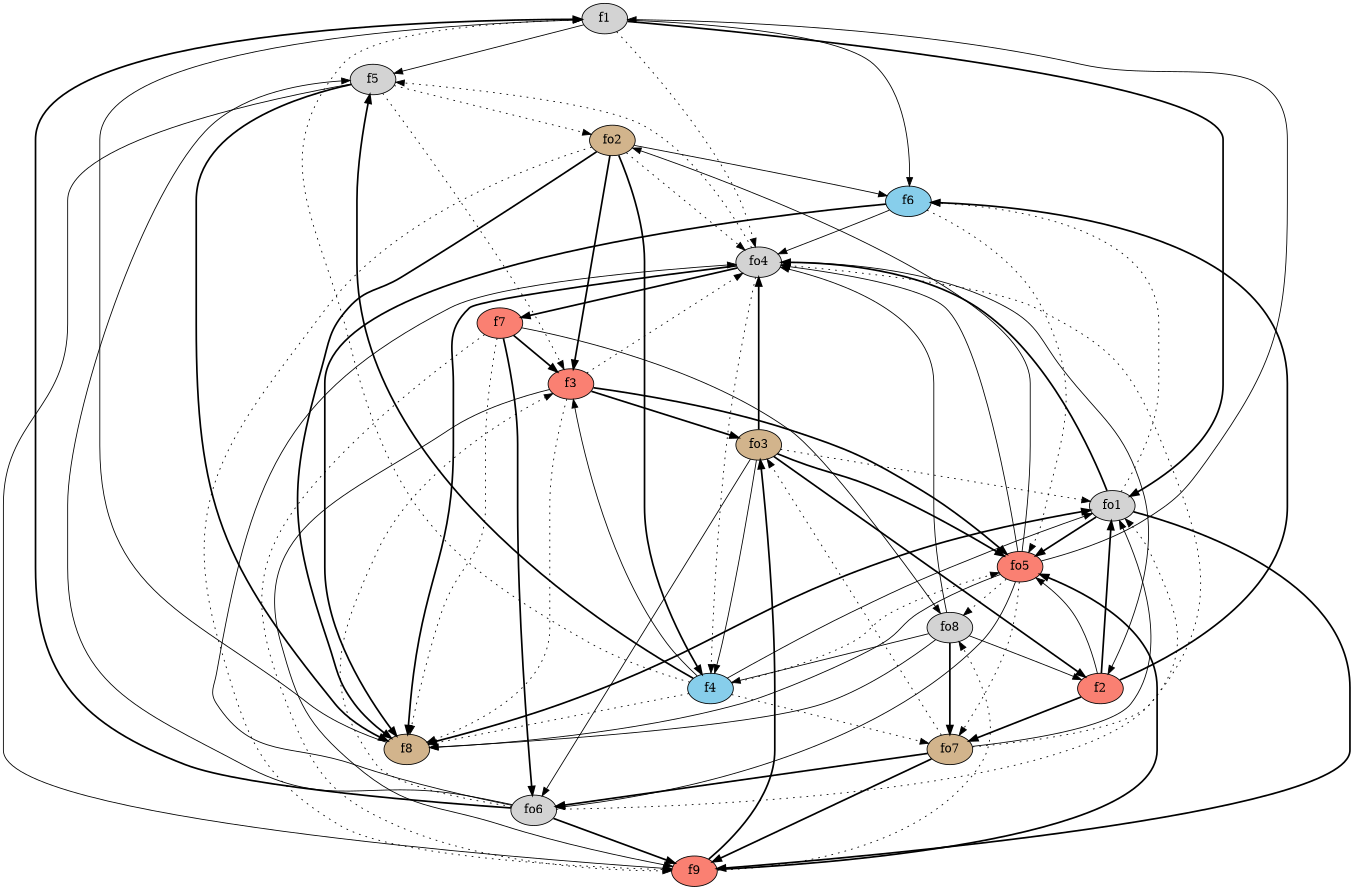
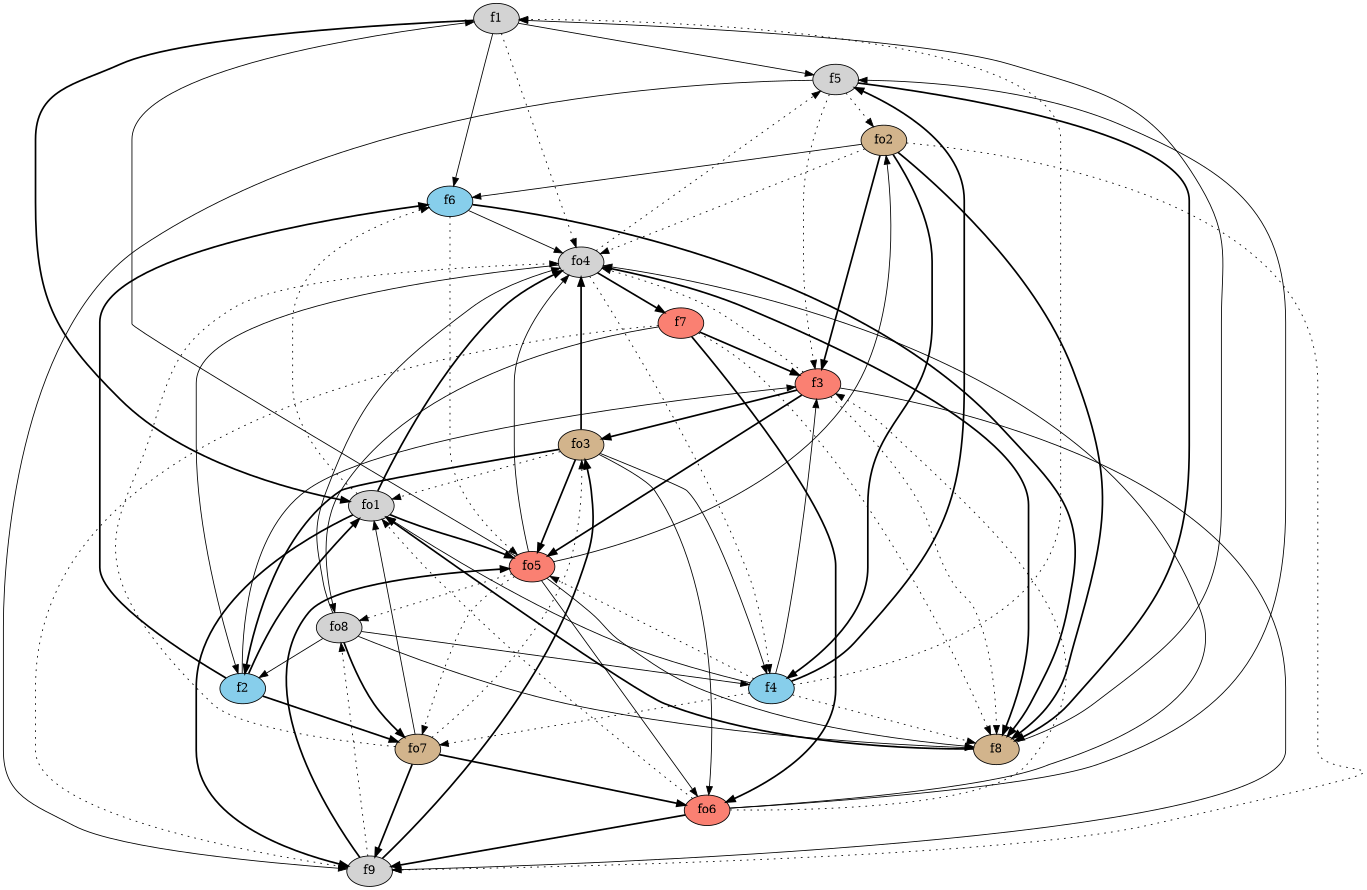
edge "fo6" -> "f1": removed
edge "f2" -> "fo5": now "f2" -> "f3"
node "f2": fillcolor salmon -> skyblue
node "fo6": fillcolor lightgrey -> salmon
node "f9": fillcolor salmon -> lightgrey
